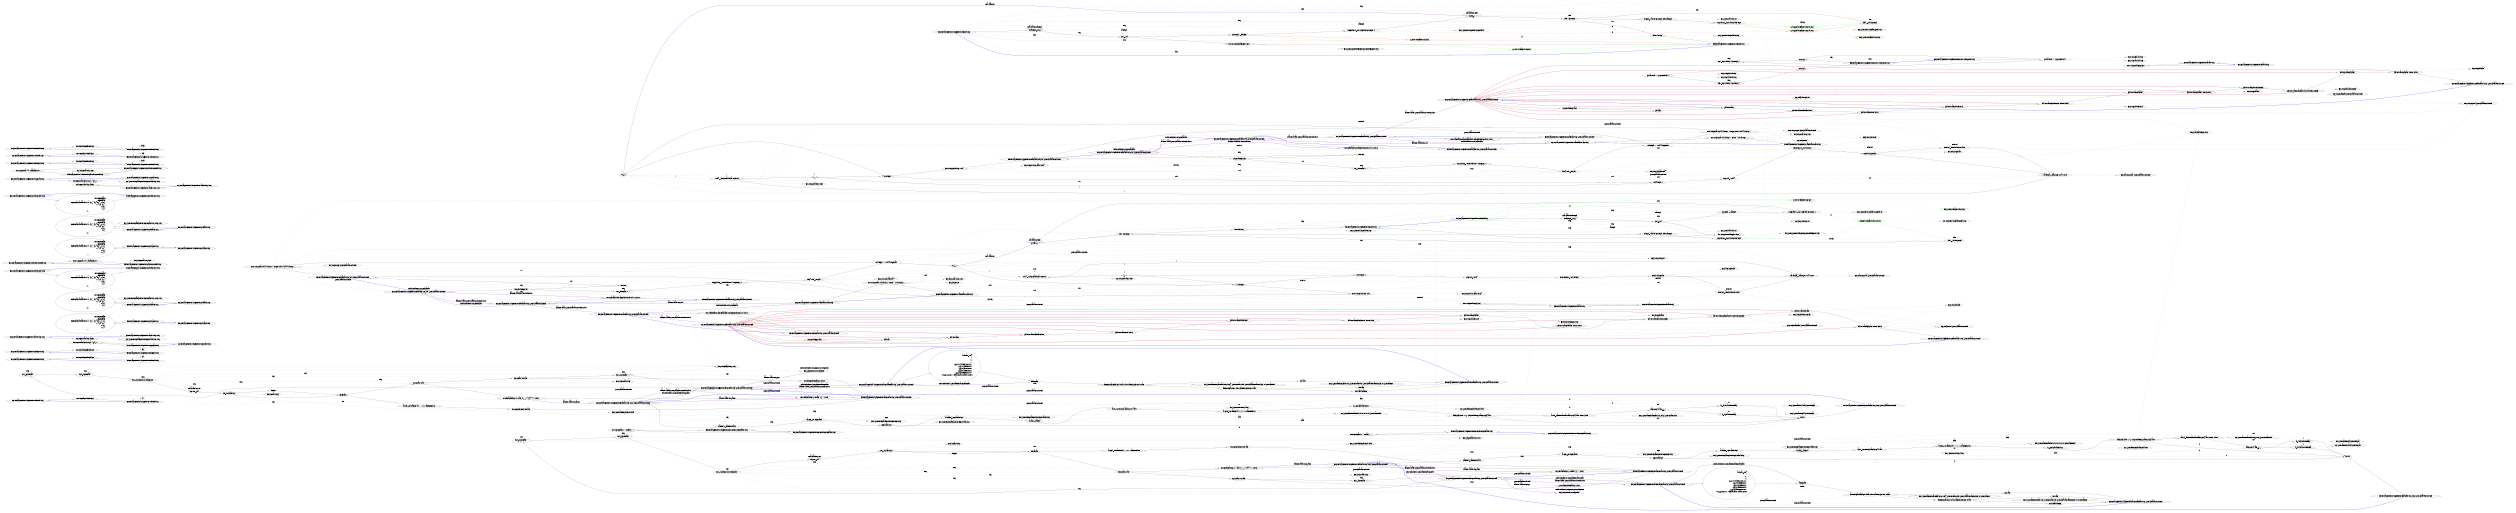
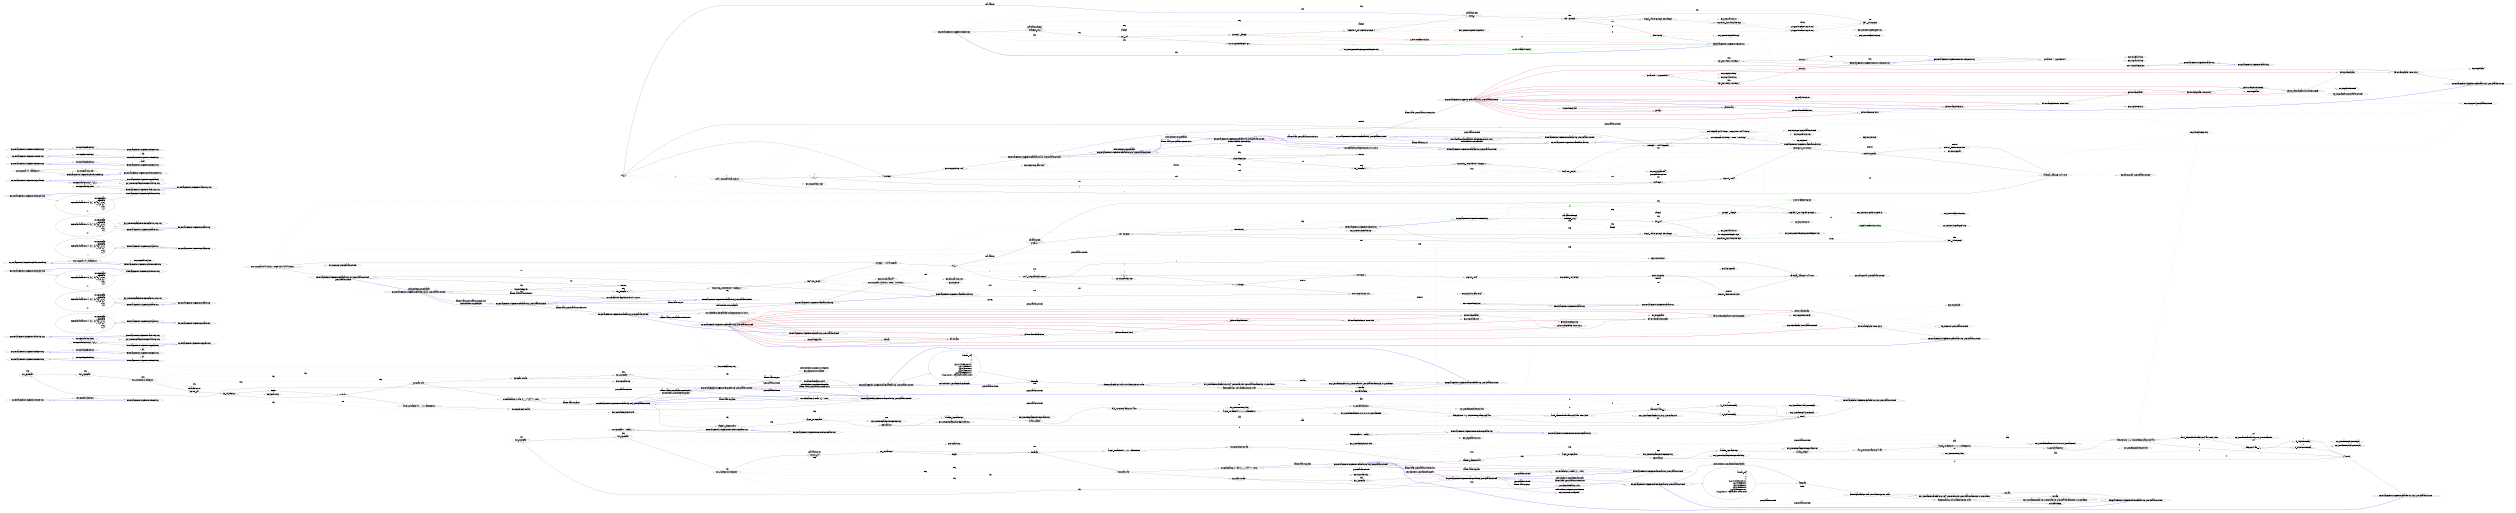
node "m0_33": removed
node "n3": removed
